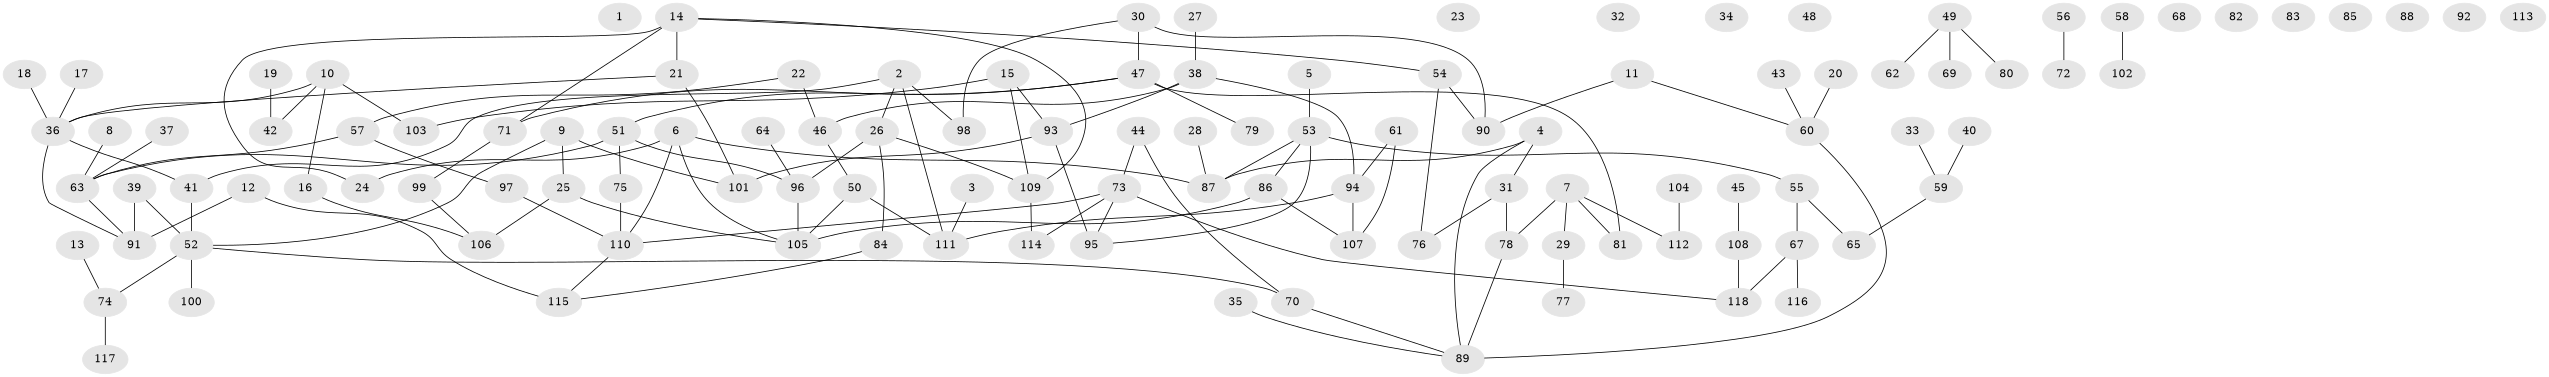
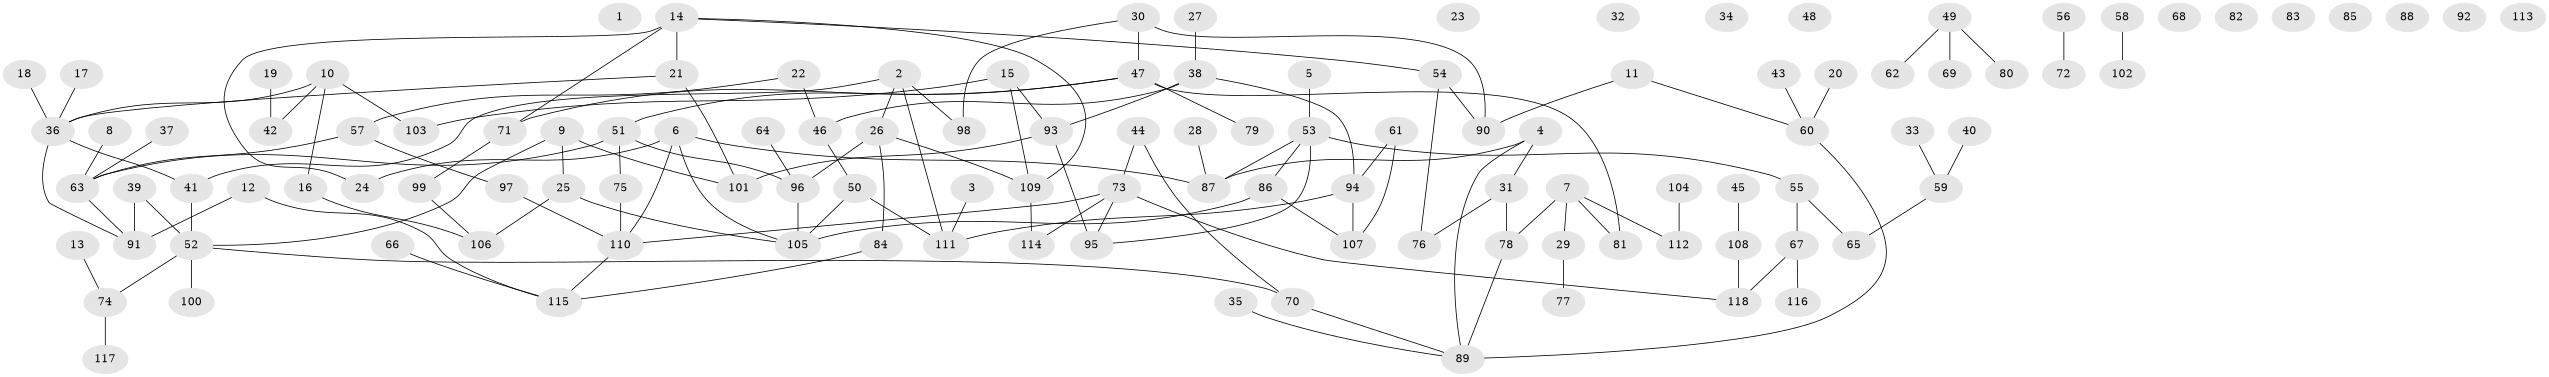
node "66": added
